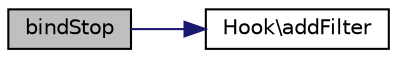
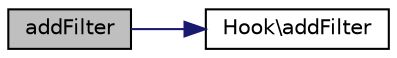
node "bindStop": label "bindStop" -> "addFilter"
